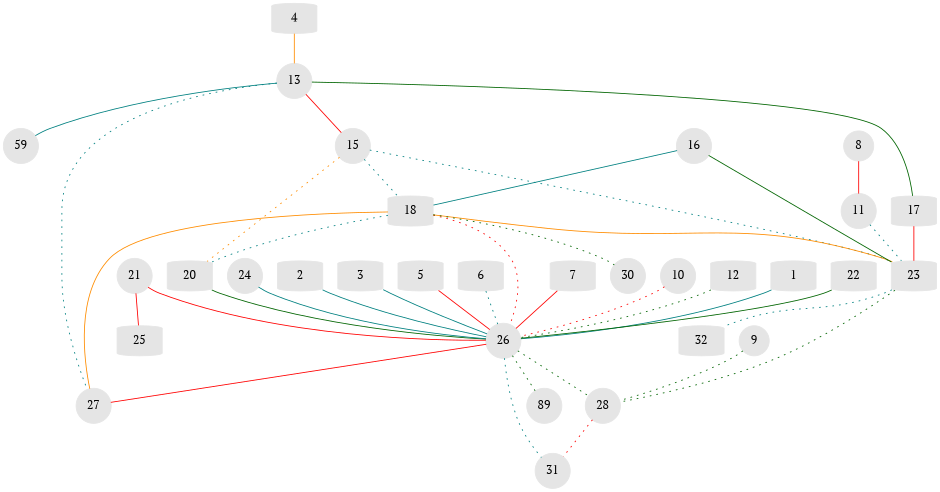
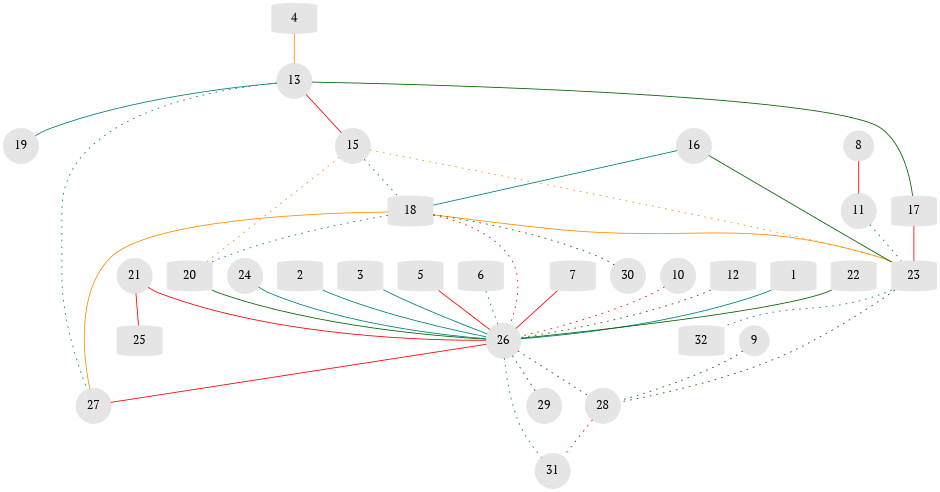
node "59": label "59" -> "19"
edge "15" -- "23": color teal -> darkorange
node "89": label "89" -> "29"
